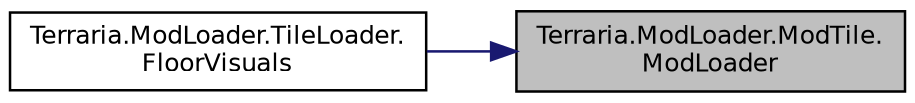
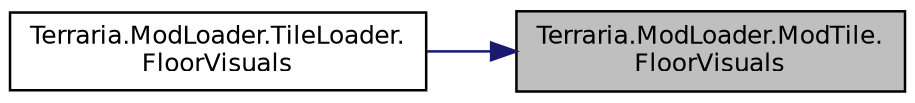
node "Terraria.ModLoader.ModTile. ModLoader": label "Terraria.ModLoader.ModTile. ModLoader" -> "Terraria.ModLoader.ModTile. FloorVisuals"
